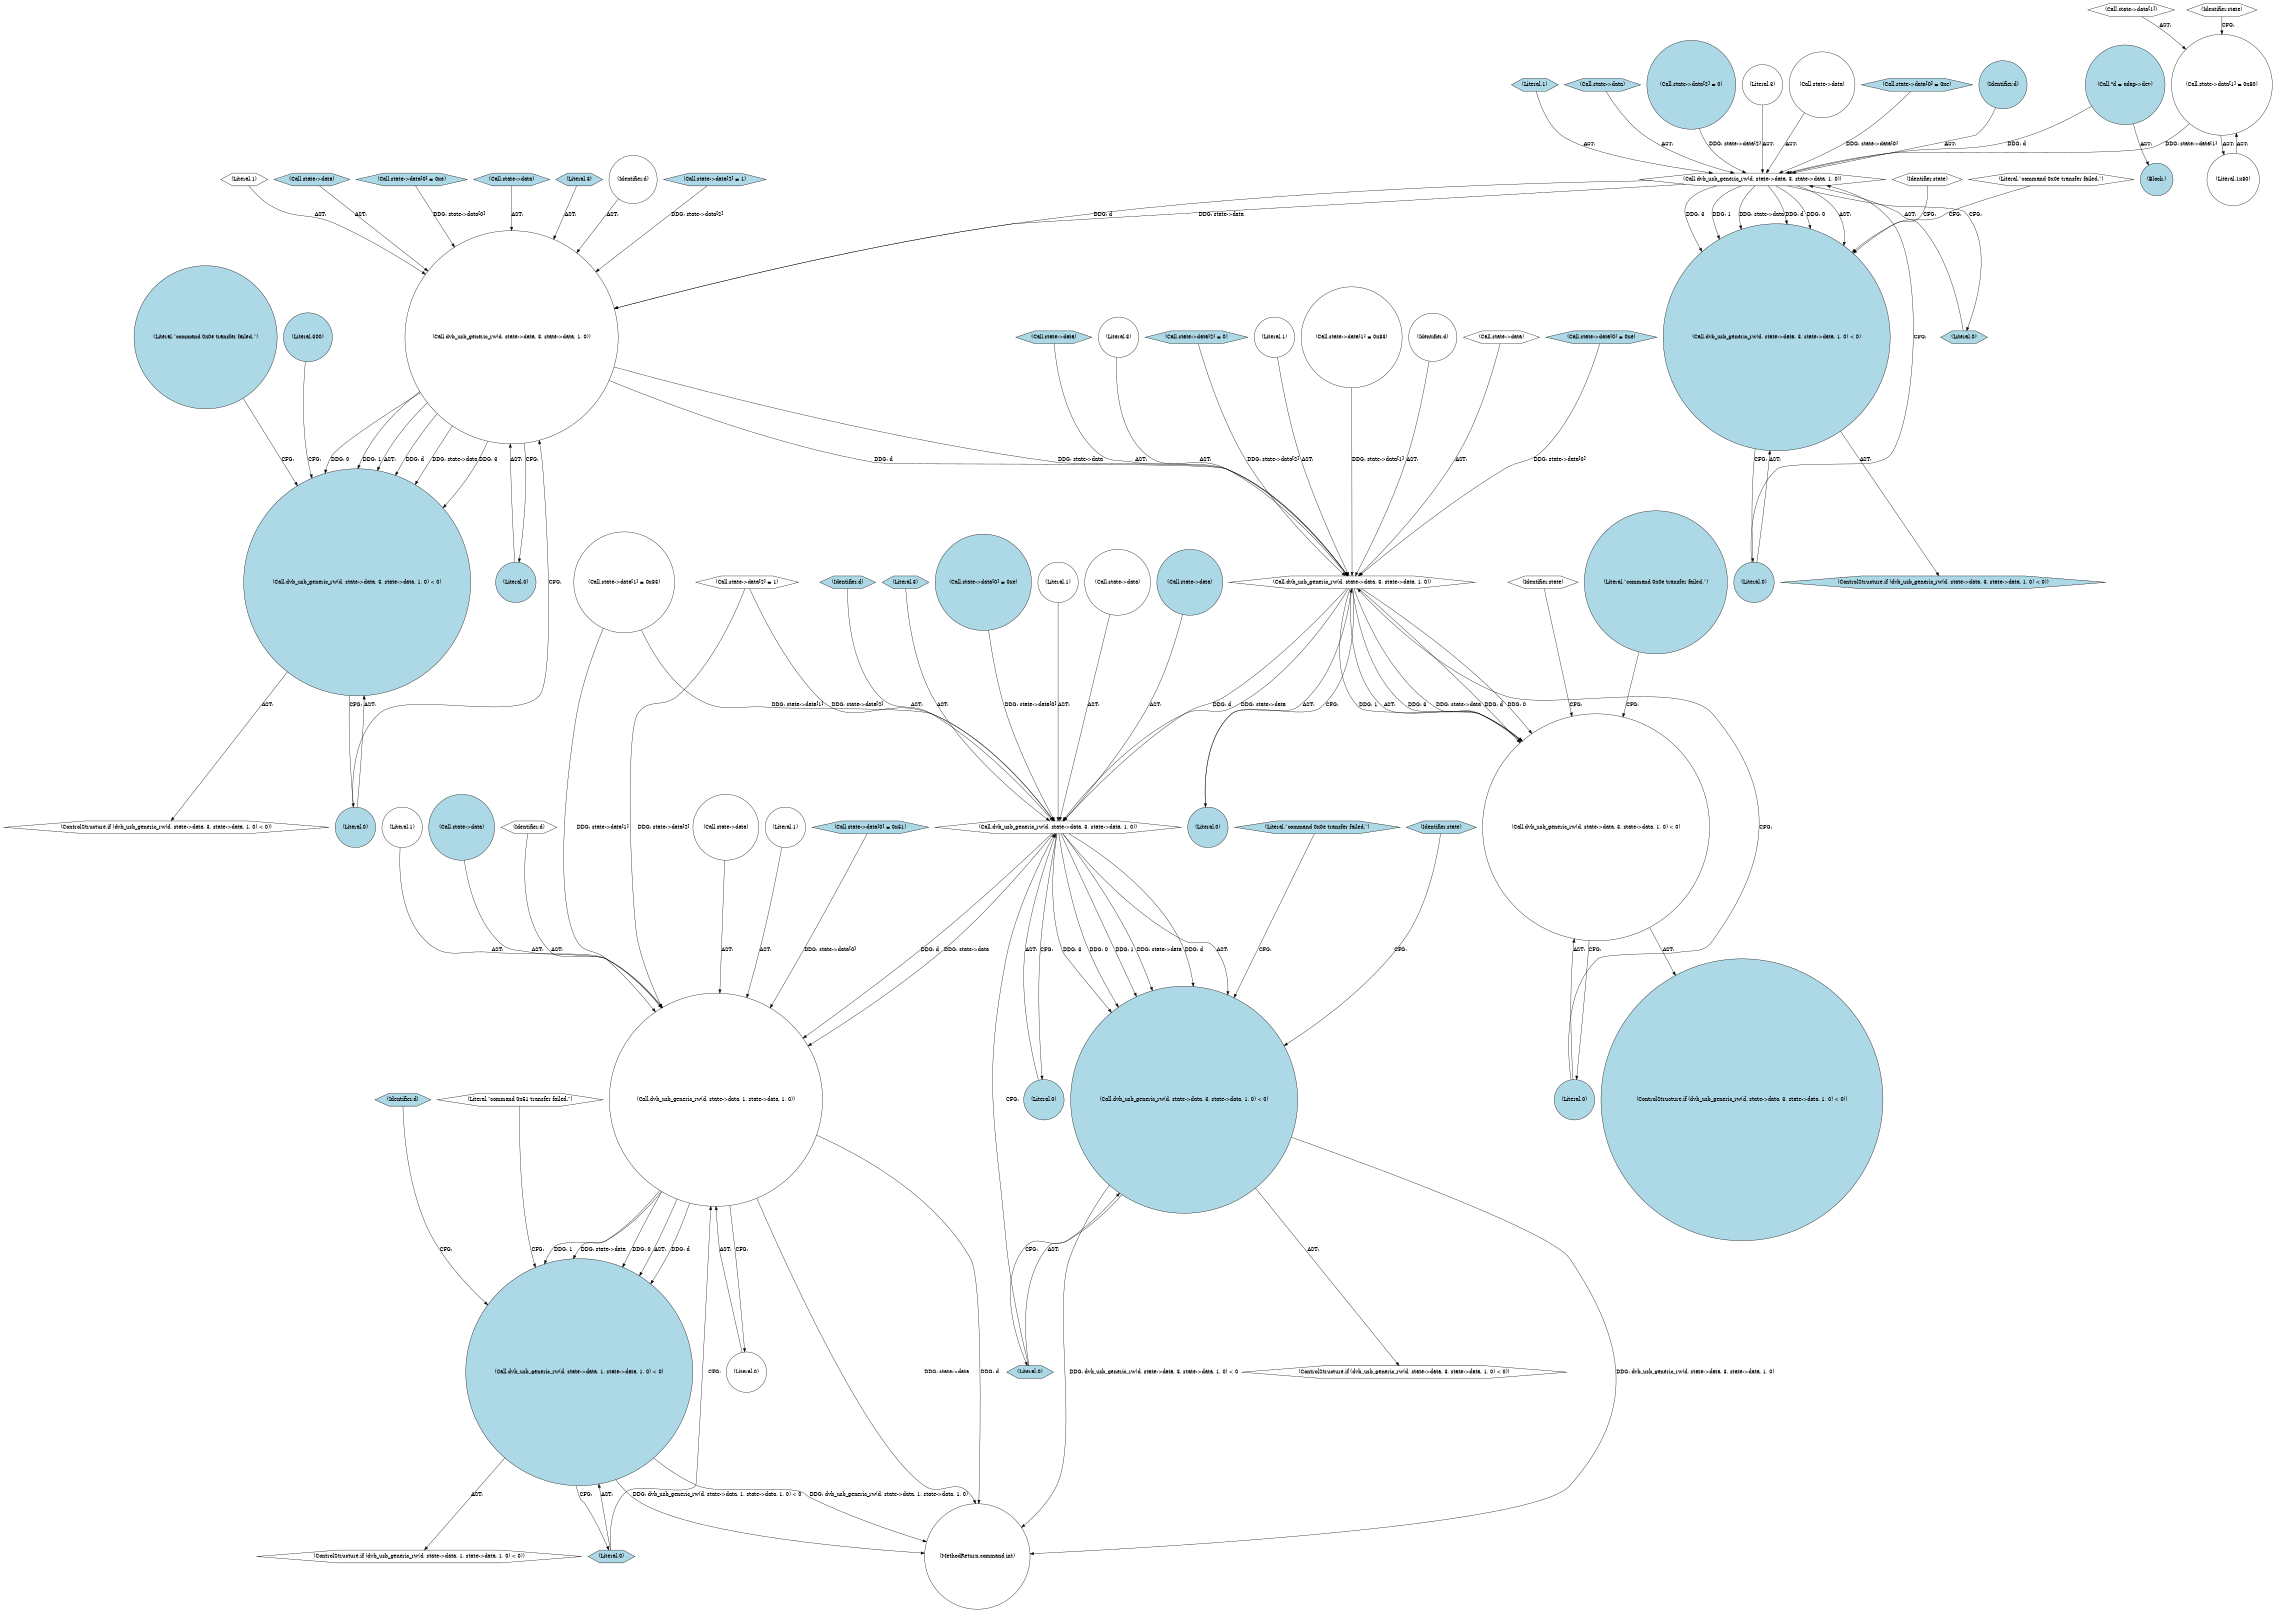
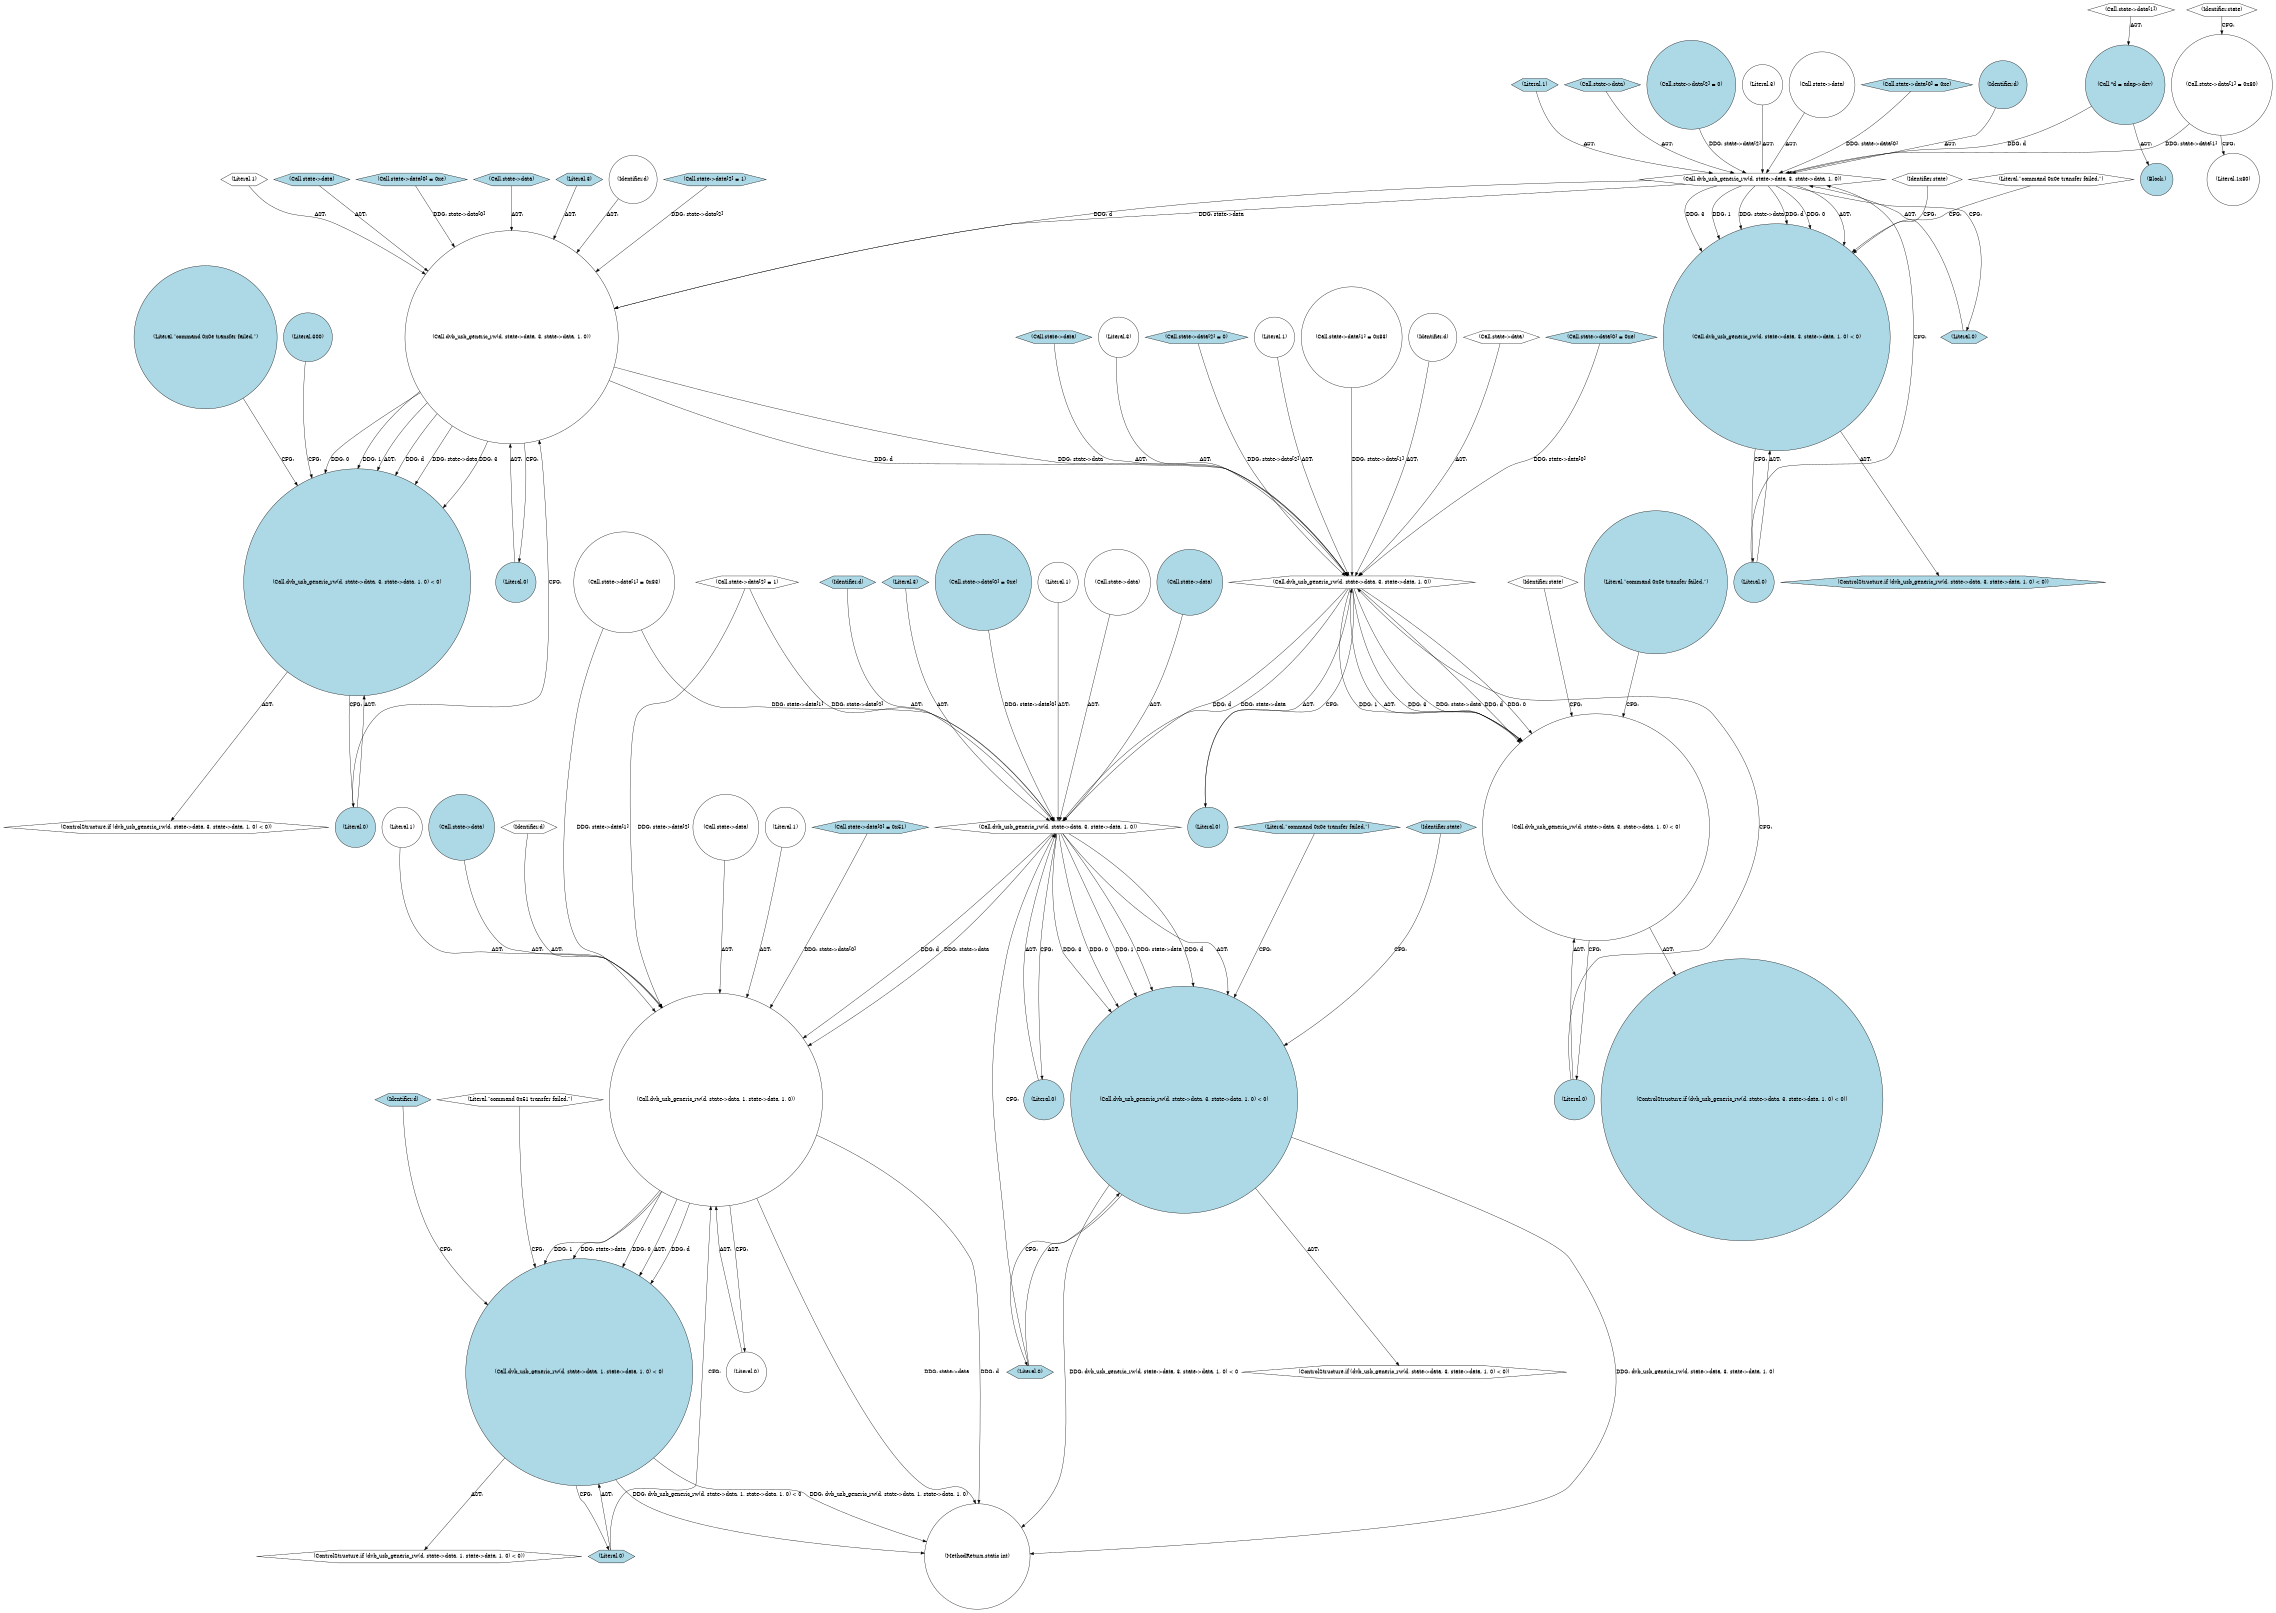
edge "(Call,state->data[1])" -> "(Call,state->data[1] = 0x80)": now "(Call,state->data[1])" -> "(Call,*d = adap->dev)"
edge "(Call,state->data[1] = 0x80)" -> "(Literal,1x80)": label "AST: " -> "CFG: "
edge "(Literal,1x80)" -> "(Call,state->data[1] = 0x80)": removed, label "AST:"
node "(MethodReturn,command int)": label "(MethodReturn,command int)" -> "(MethodReturn,static int)"
